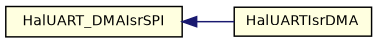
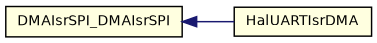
node "HalUART_DMAIsrSPI": label "HalUART_DMAIsrSPI" -> "DMAIsrSPI_DMAIsrSPI"
